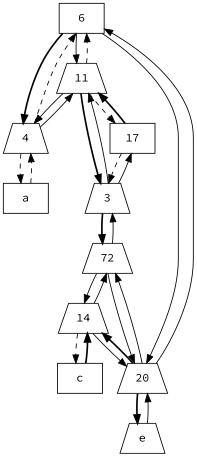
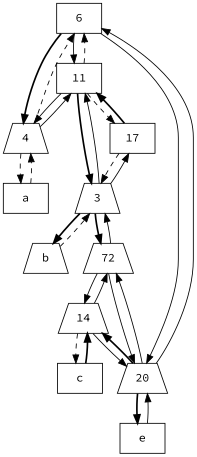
node "11": shape trapezium -> box
node "b": added
node "e": shape trapezium -> box
